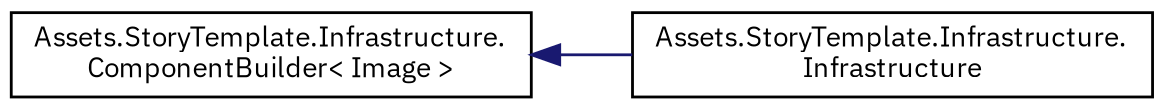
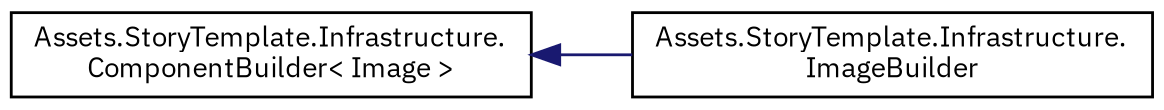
node "Assets.StoryTemplate.Infrastructure. Infrastructure": label "Assets.StoryTemplate.Infrastructure. Infrastructure" -> "Assets.StoryTemplate.Infrastructure. ImageBuilder"
